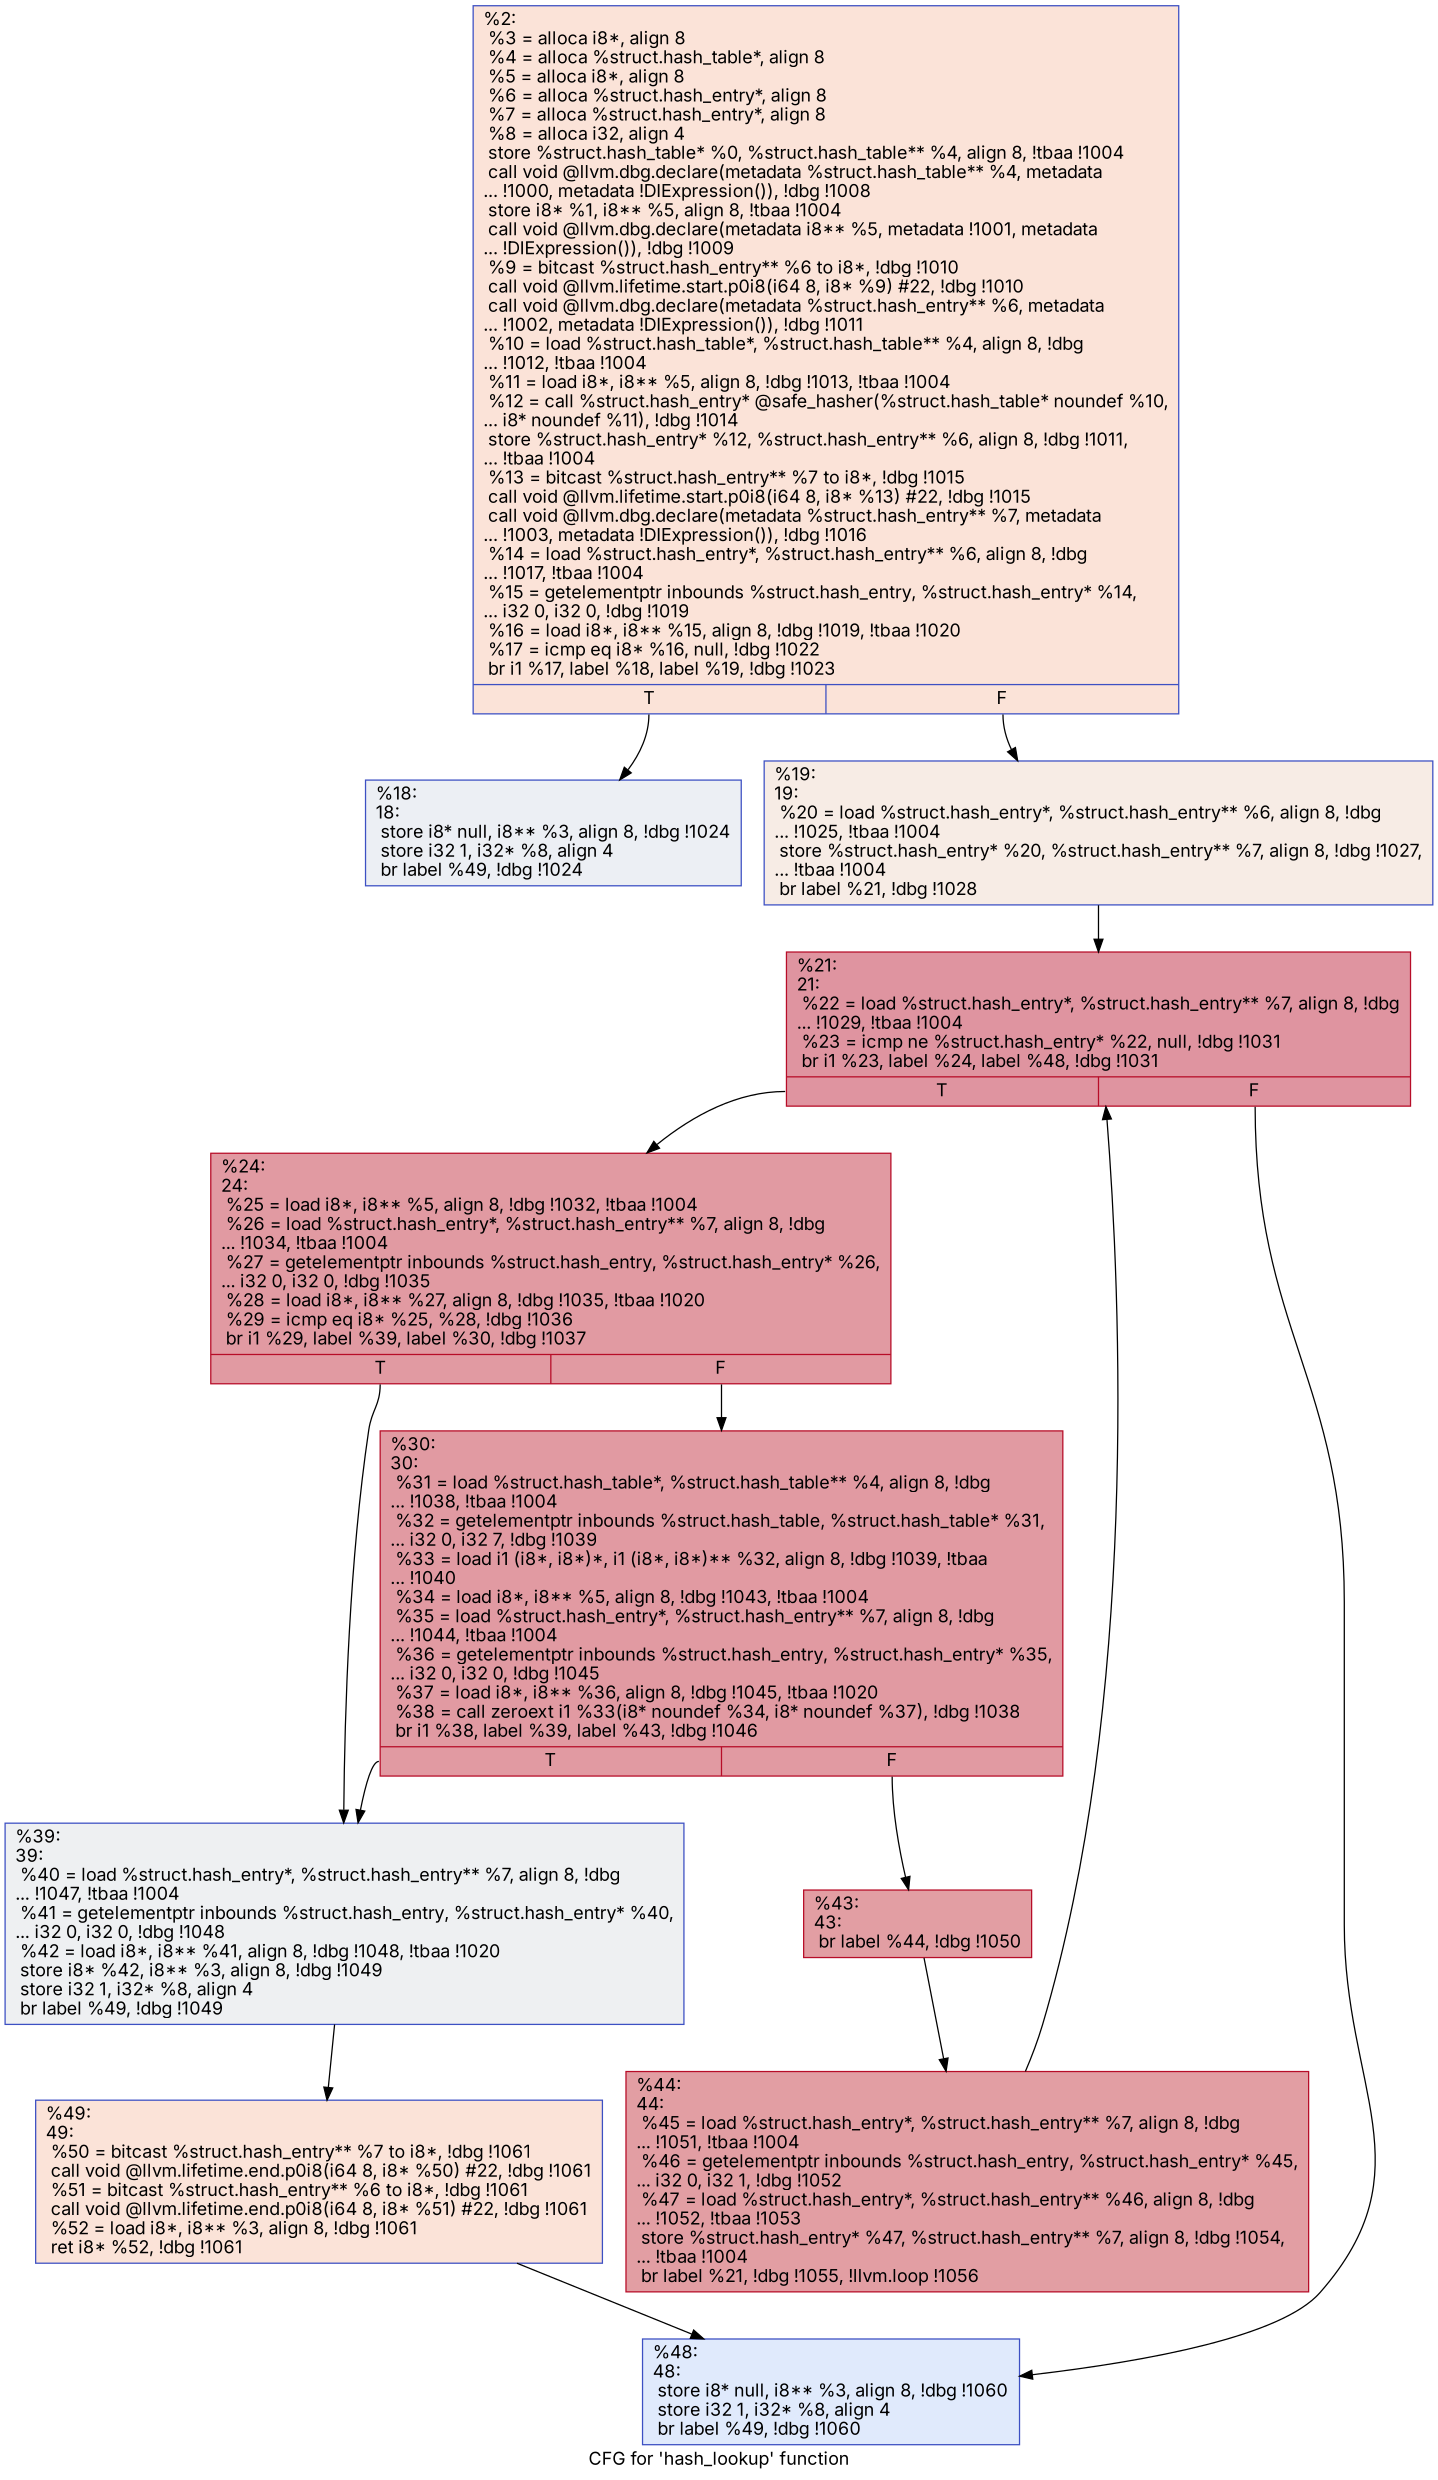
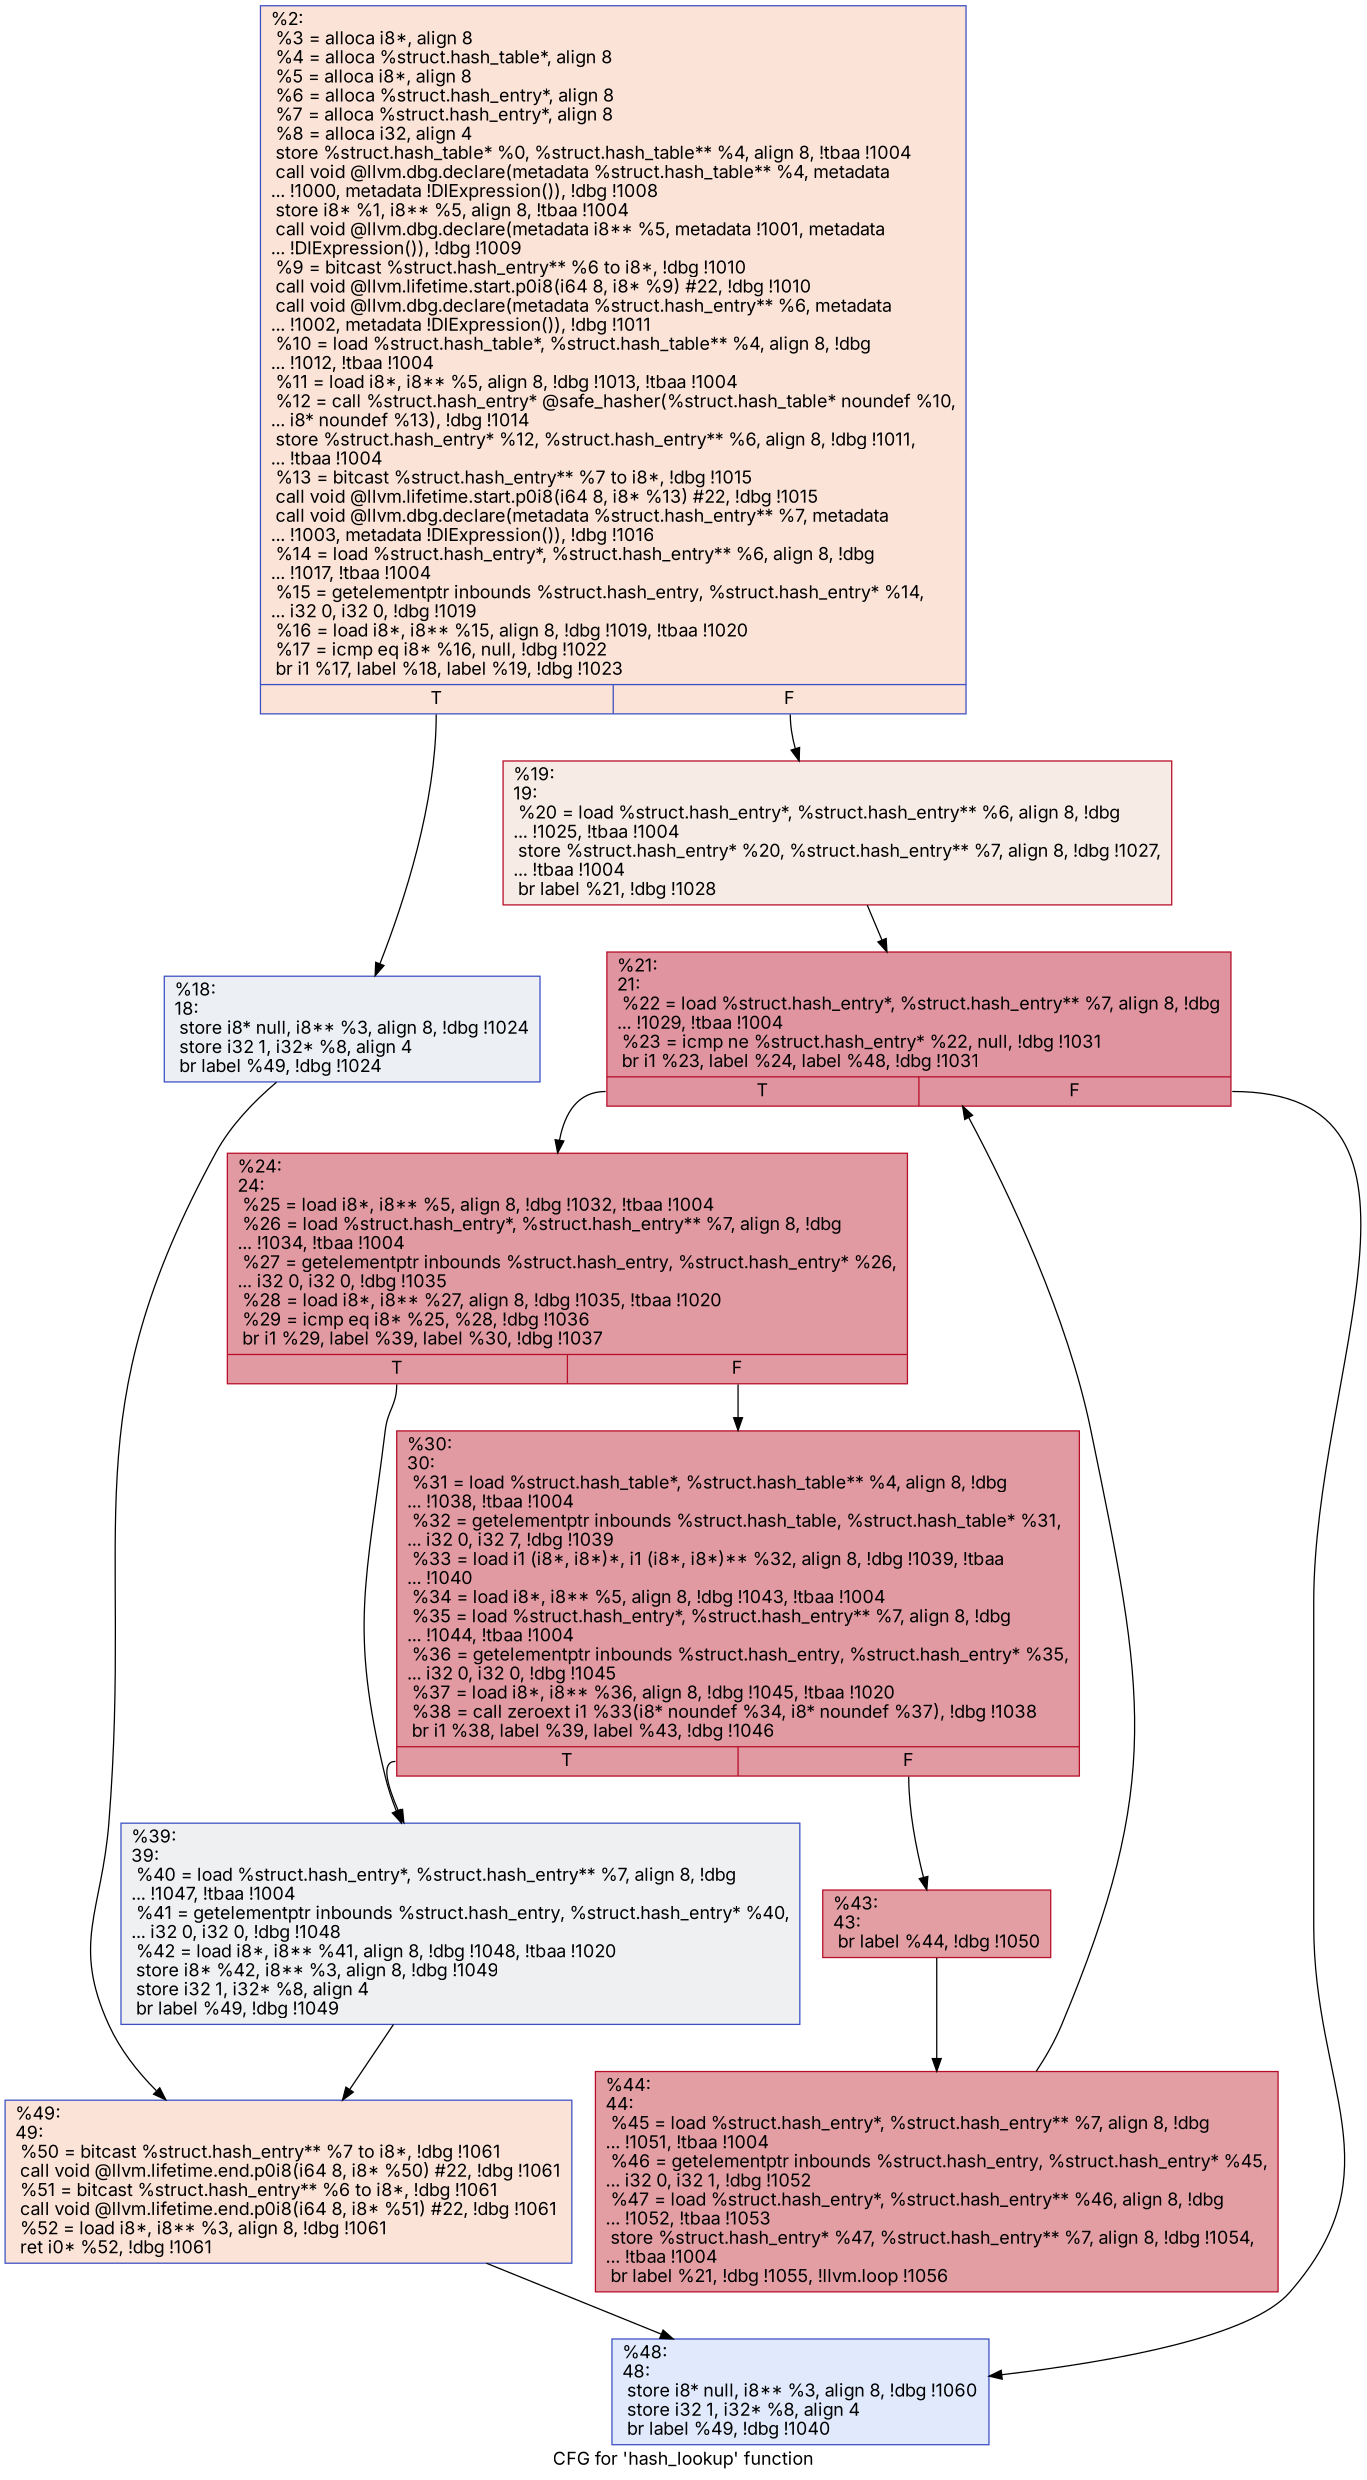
node "%2:": text "... i8* noundef %11), !dbg !1014" -> "... i8* noundef %13), !dbg !1014"
node "%19:": color #3d50c3ff -> #b70d28ff
edge "%18:" -> "%49:": added
node "%49:": text "ret i8* %52, !dbg !1061" -> "ret i0* %52, !dbg !1061"
node "%48:": text "br label %49, !dbg !1060" -> "br label %49, !dbg !1040"
